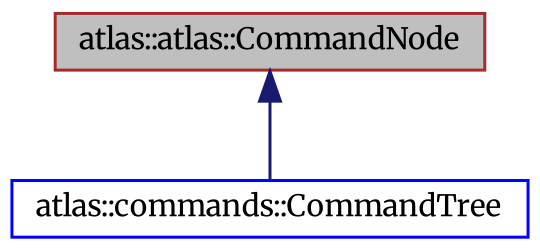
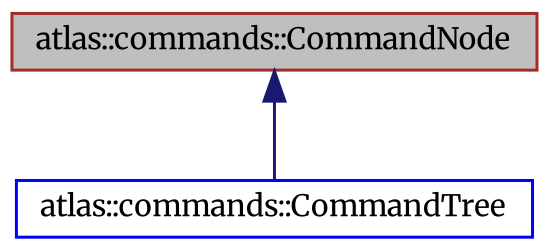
node "atlas::atlas::CommandNode": label "atlas::atlas::CommandNode" -> "atlas::commands::CommandNode"
